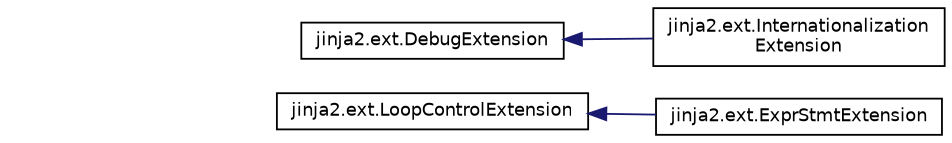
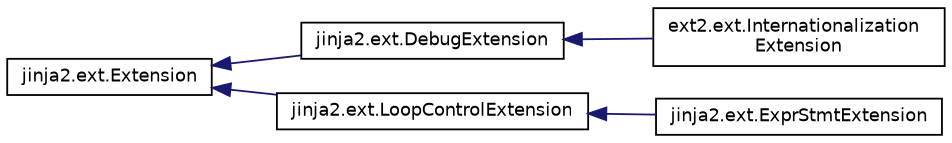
node "jinja2.ext.Internationalization Extension": label "jinja2.ext.Internationalization Extension" -> "ext2.ext.Internationalization Extension"
node "jinja2.ext.Extension": added
